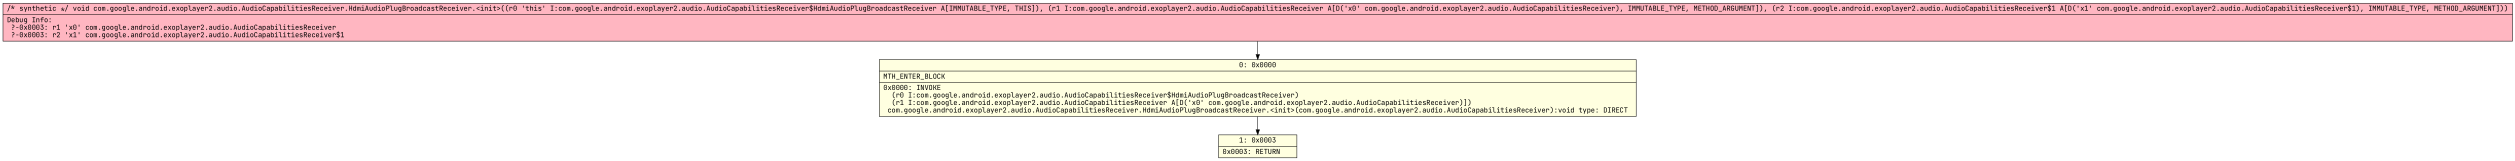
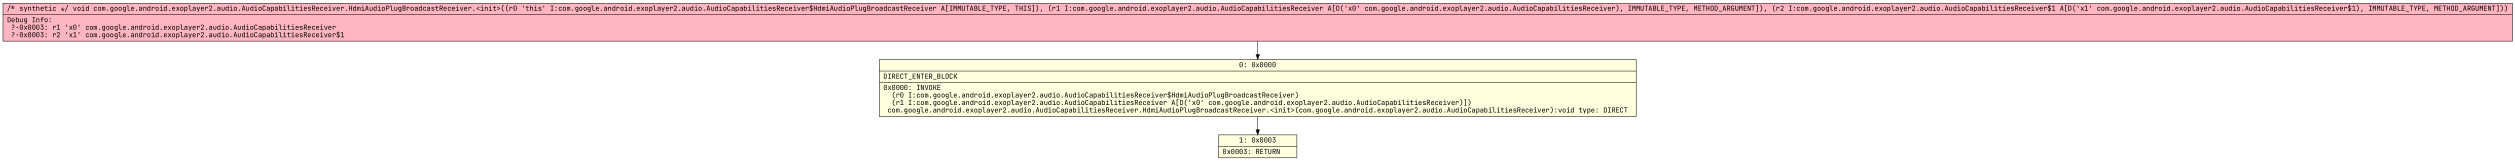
node "0: 0x0000": text "MTH_ENTER_BLOCK" -> "DIRECT_ENTER_BLOCK"
